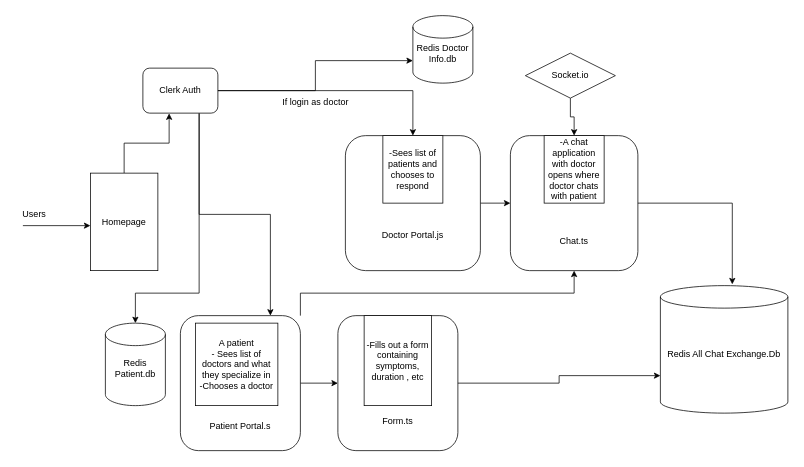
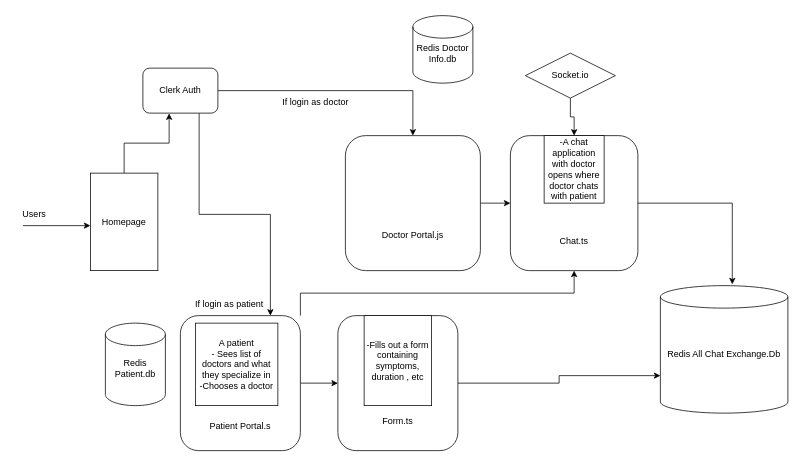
edge "Clerk Auth" -> "Redis Doctor Info.db": removed
node "-Sees list of patients and chooses to respond": removed
edge "Clerk Auth" -> "Redis Patient.db": removed
node "If login as patient": added
